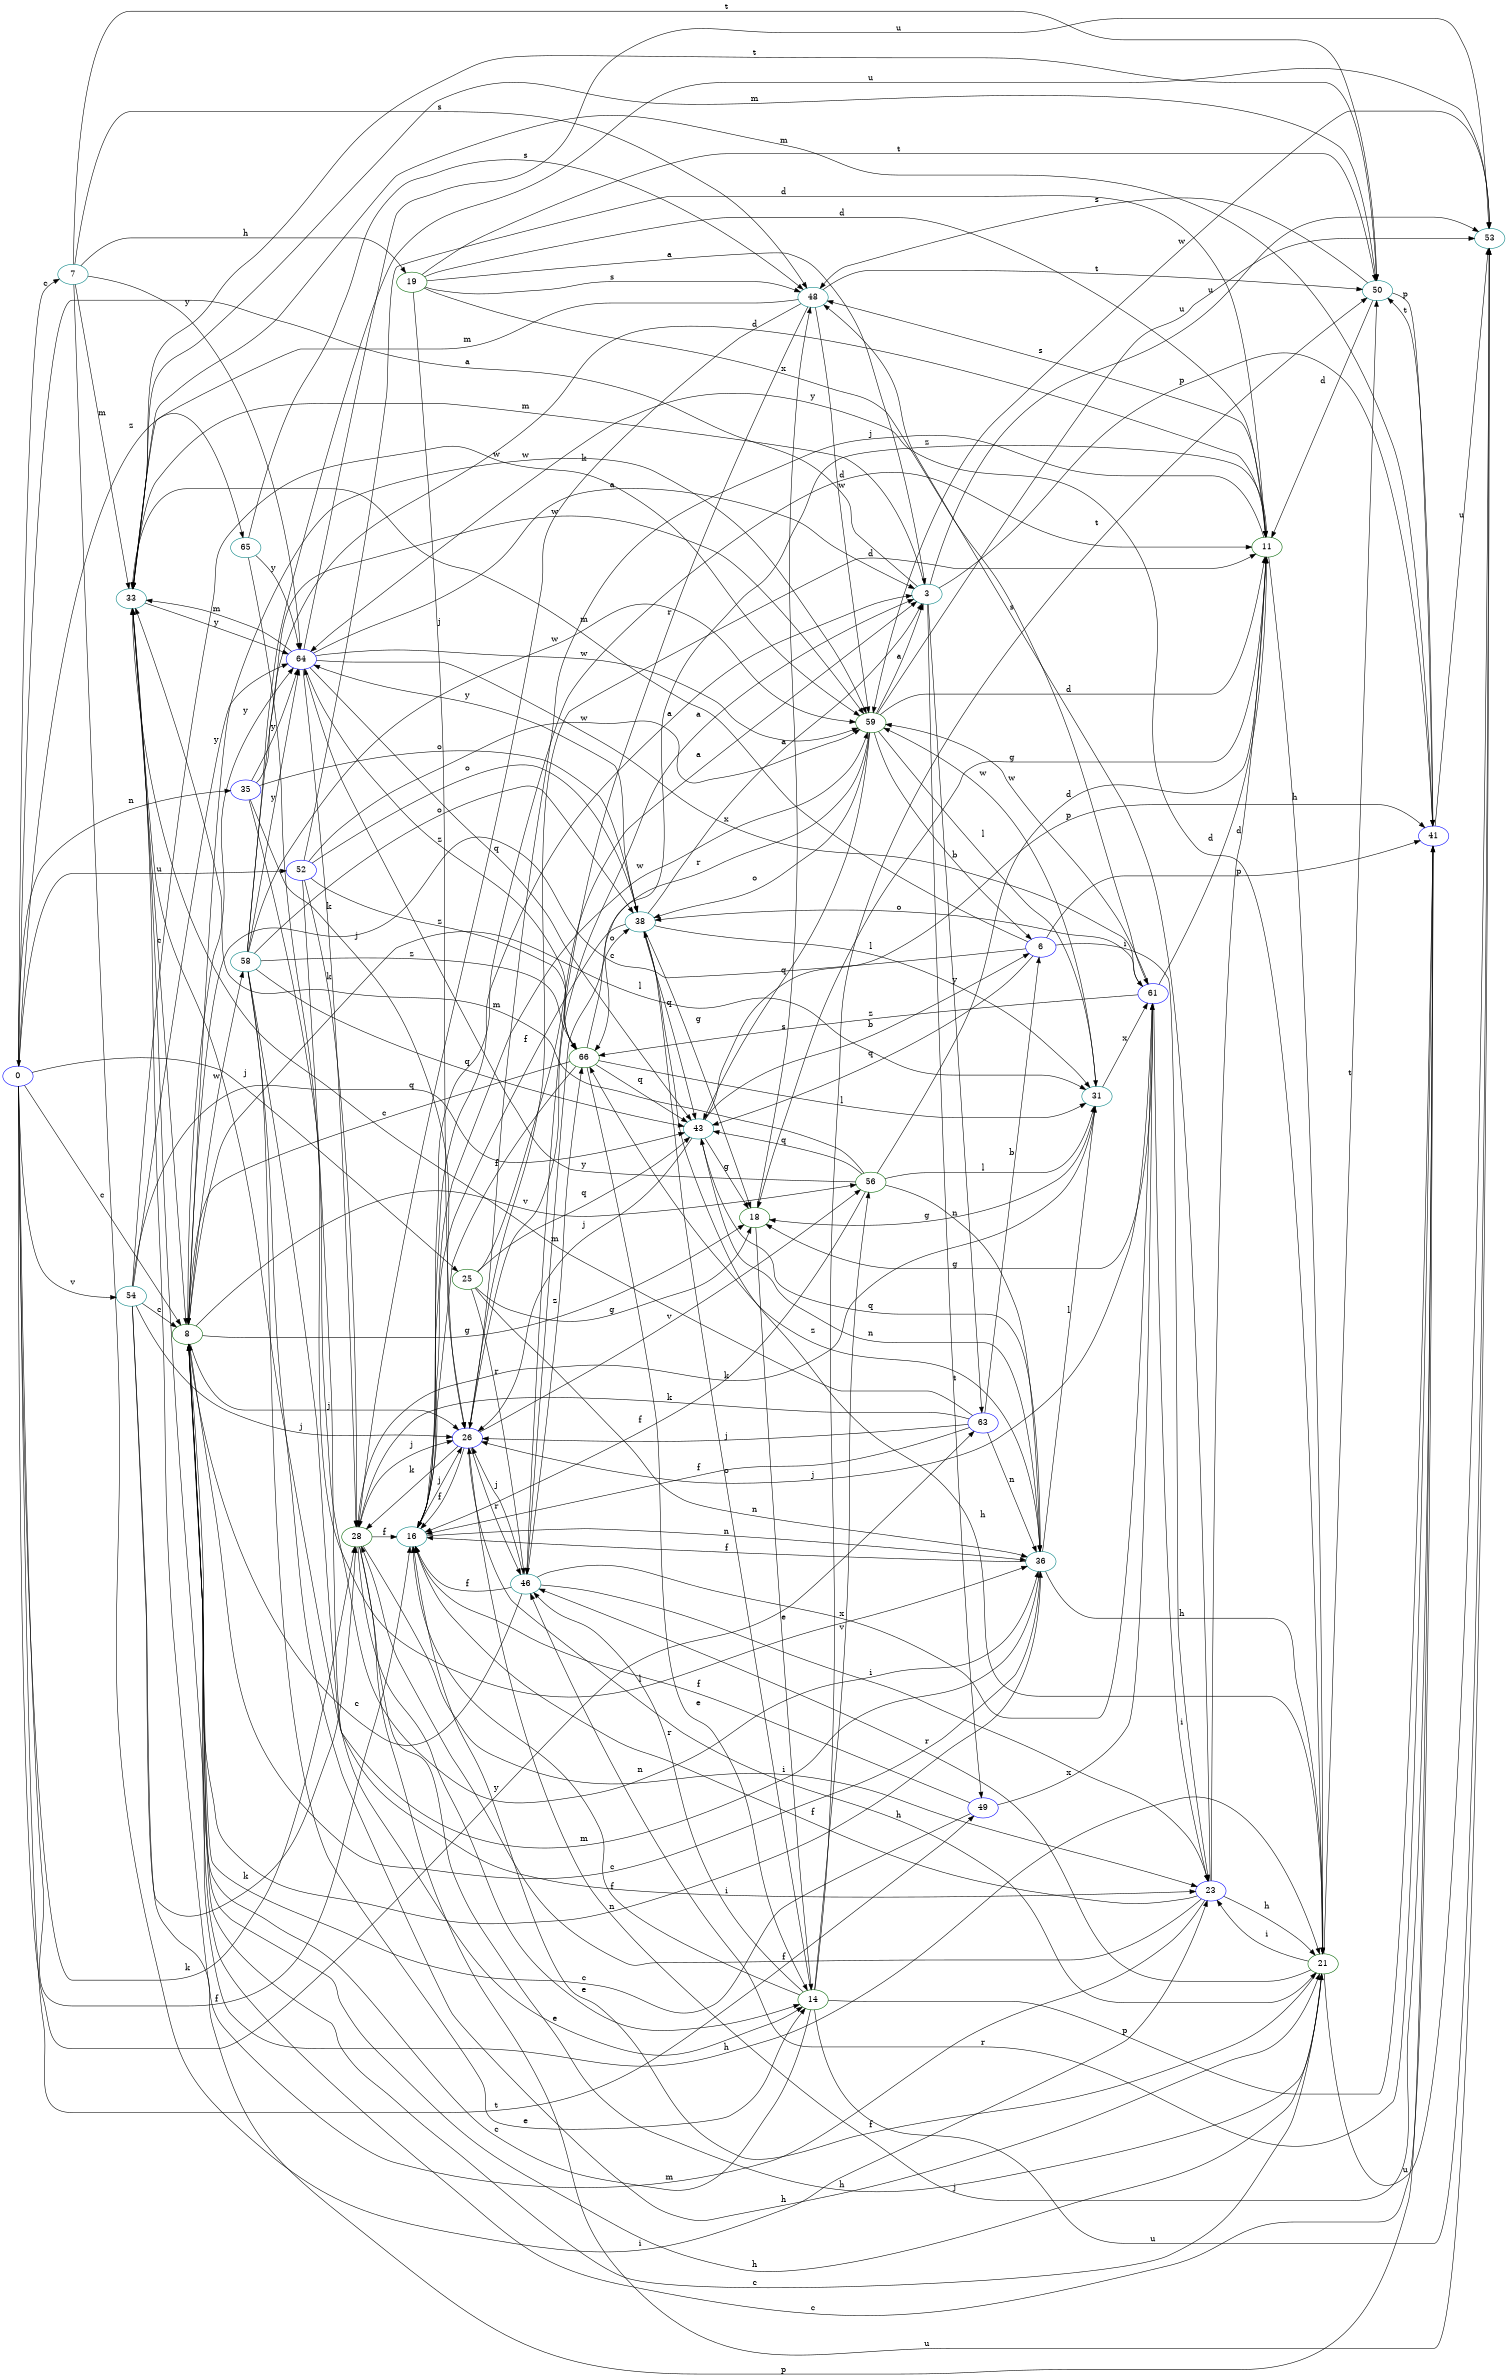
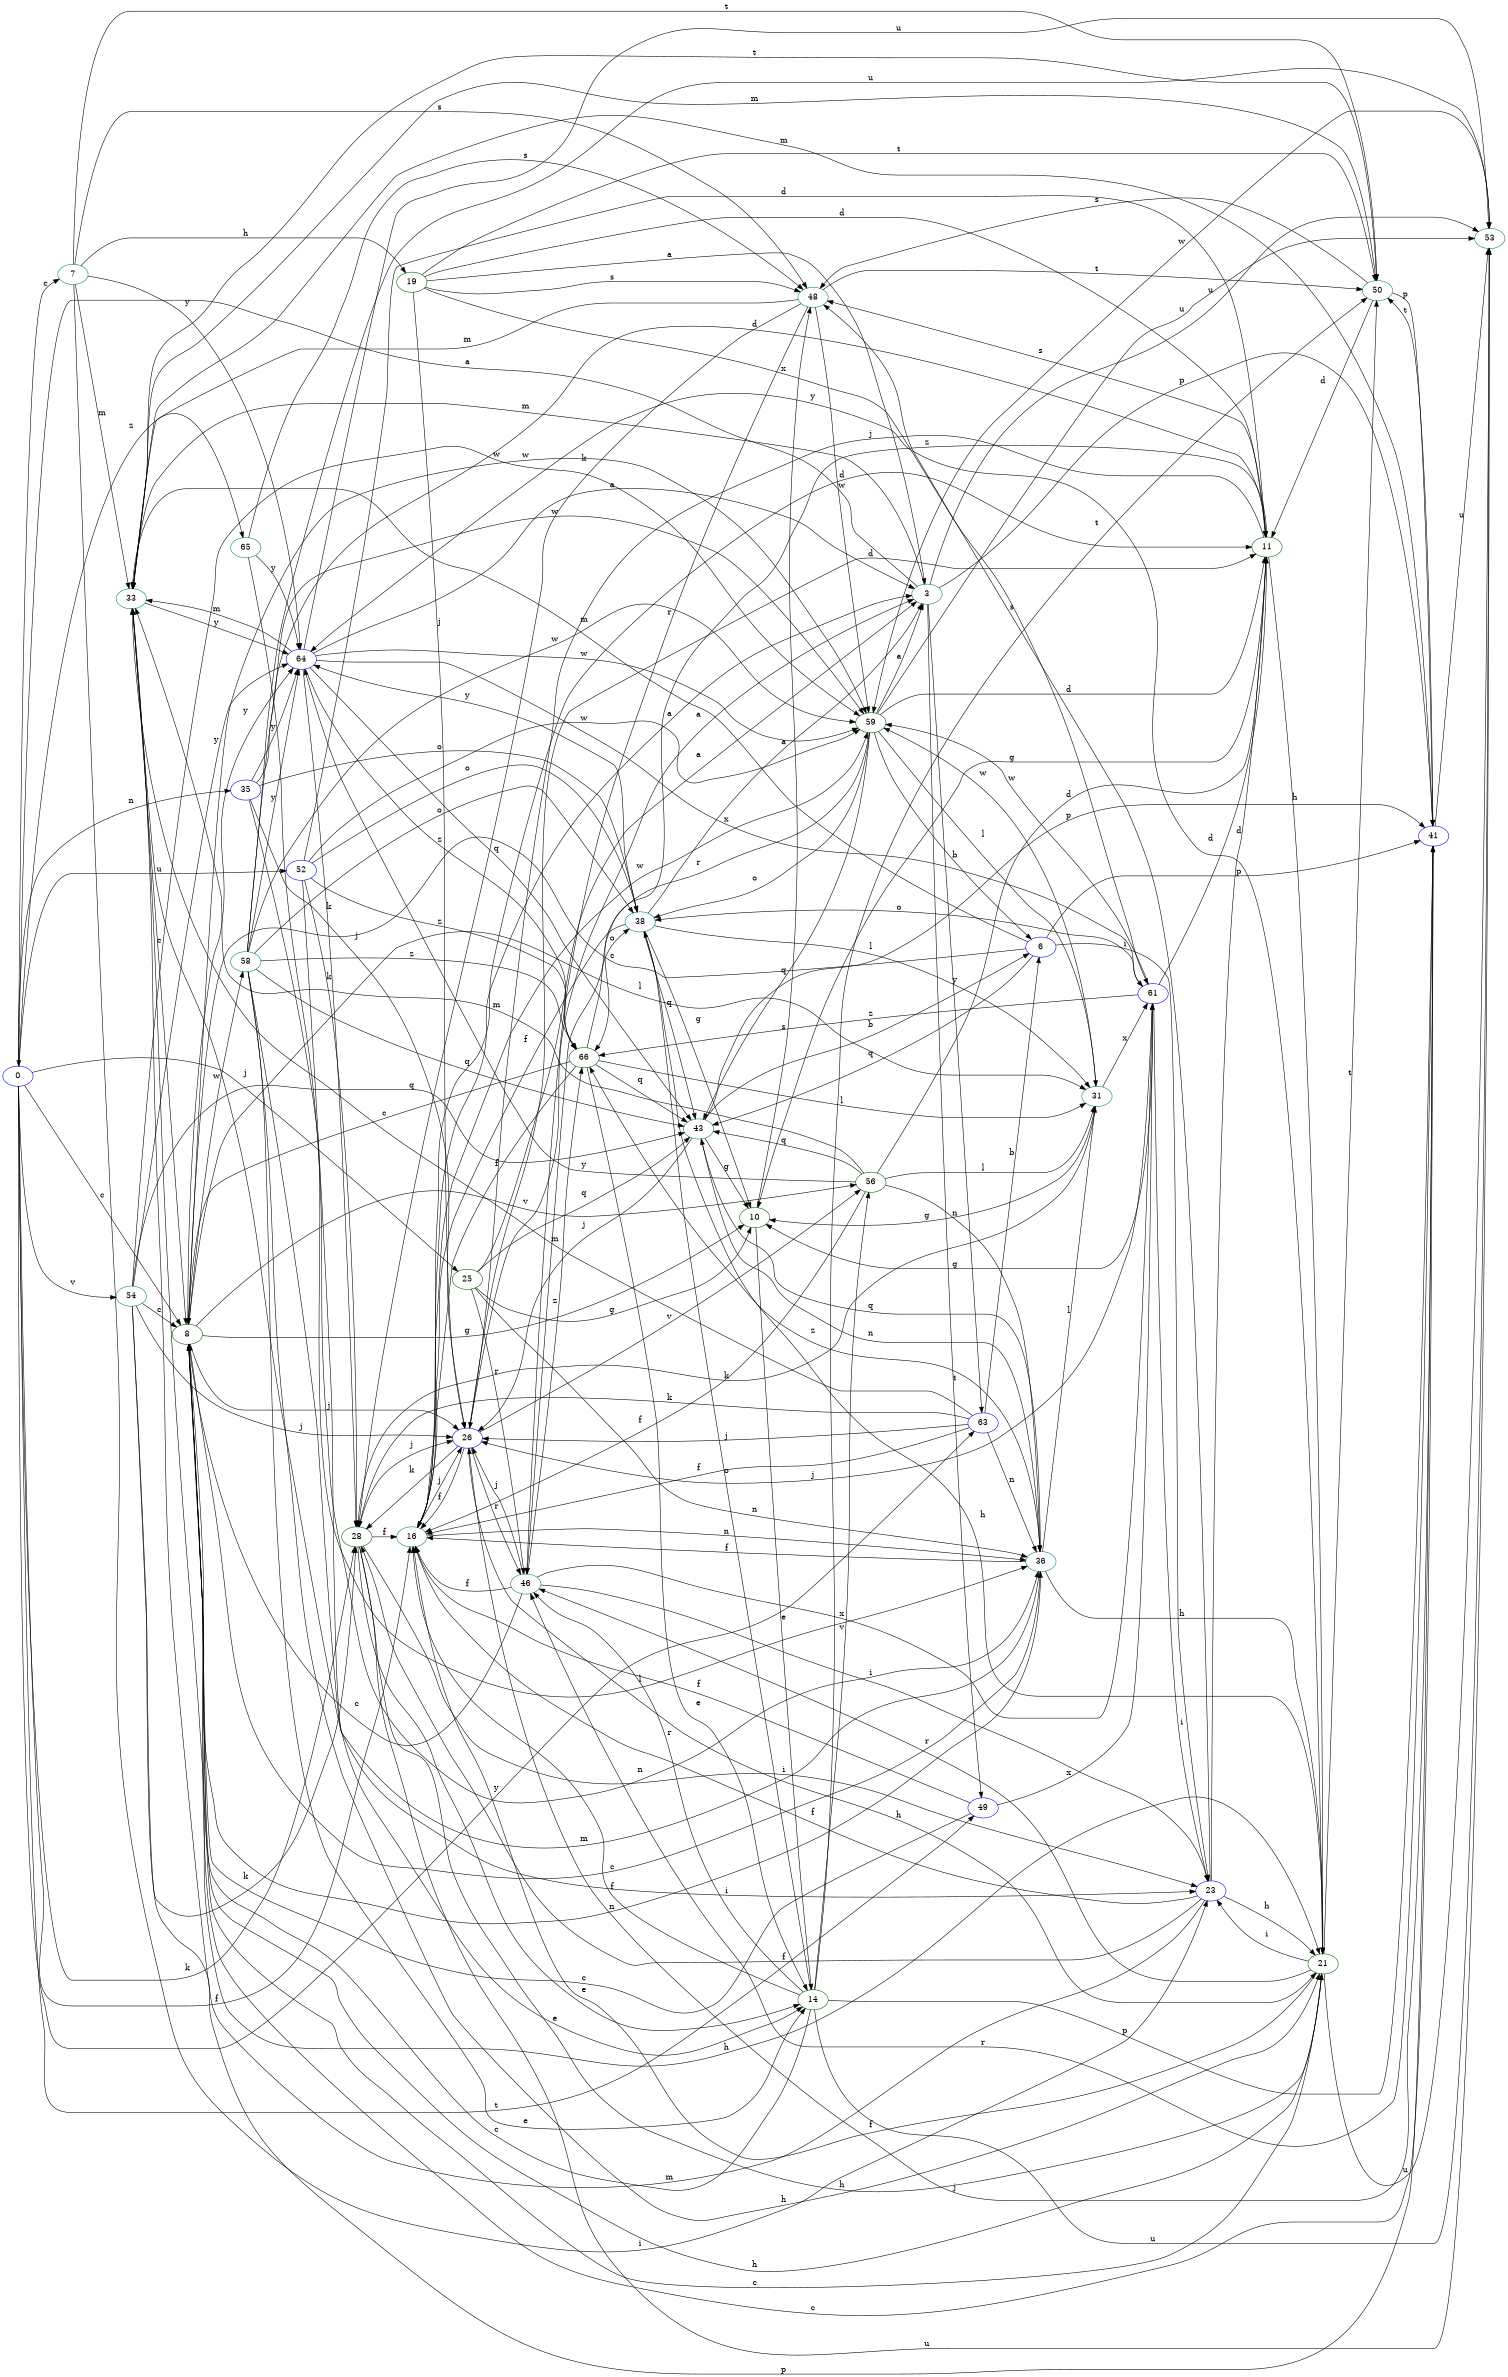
node "18": label "18" -> "10"
